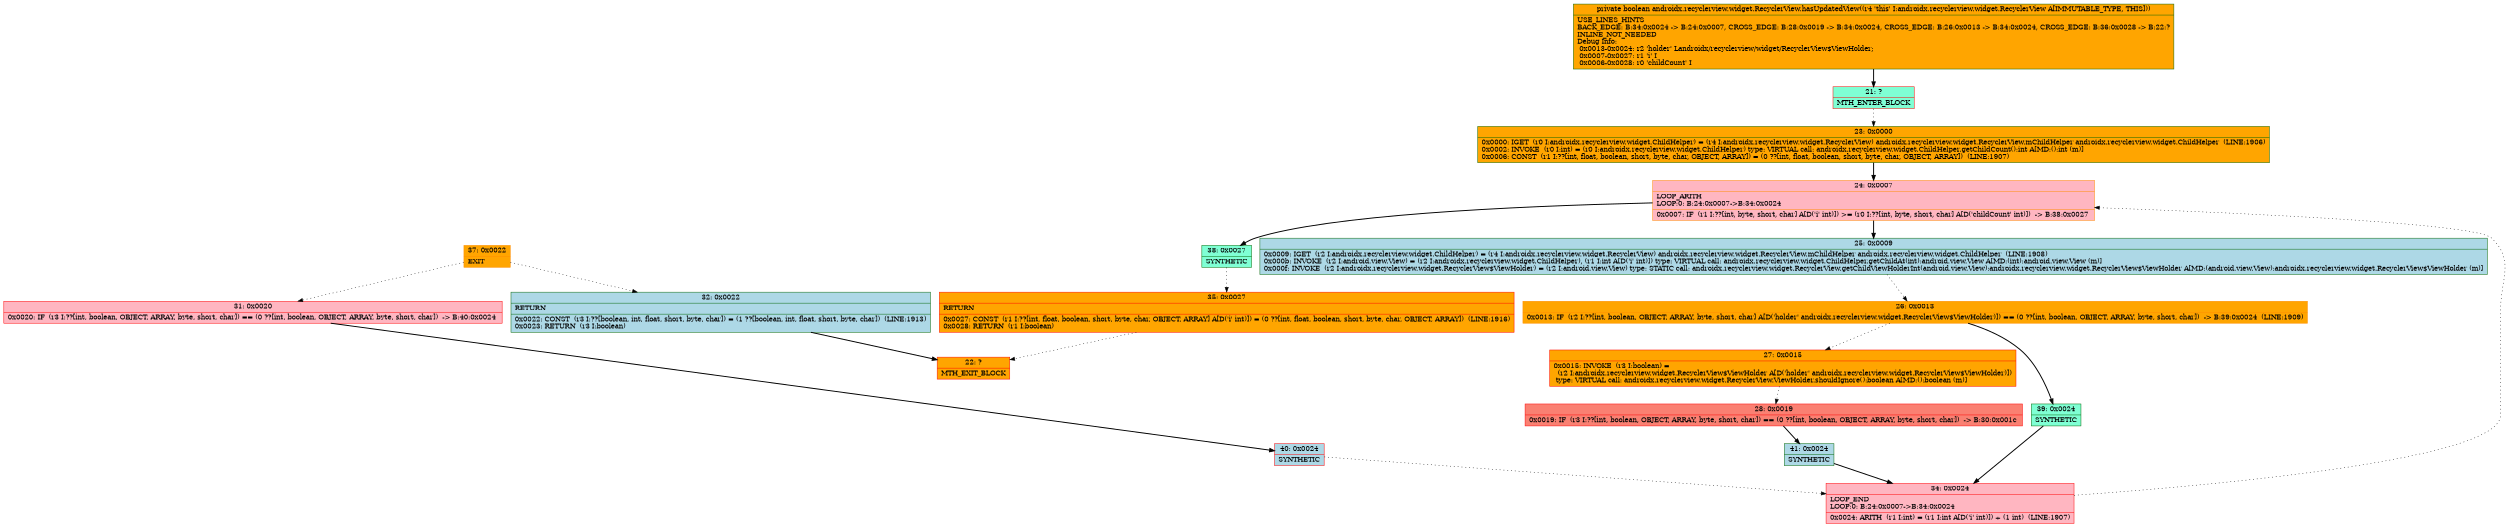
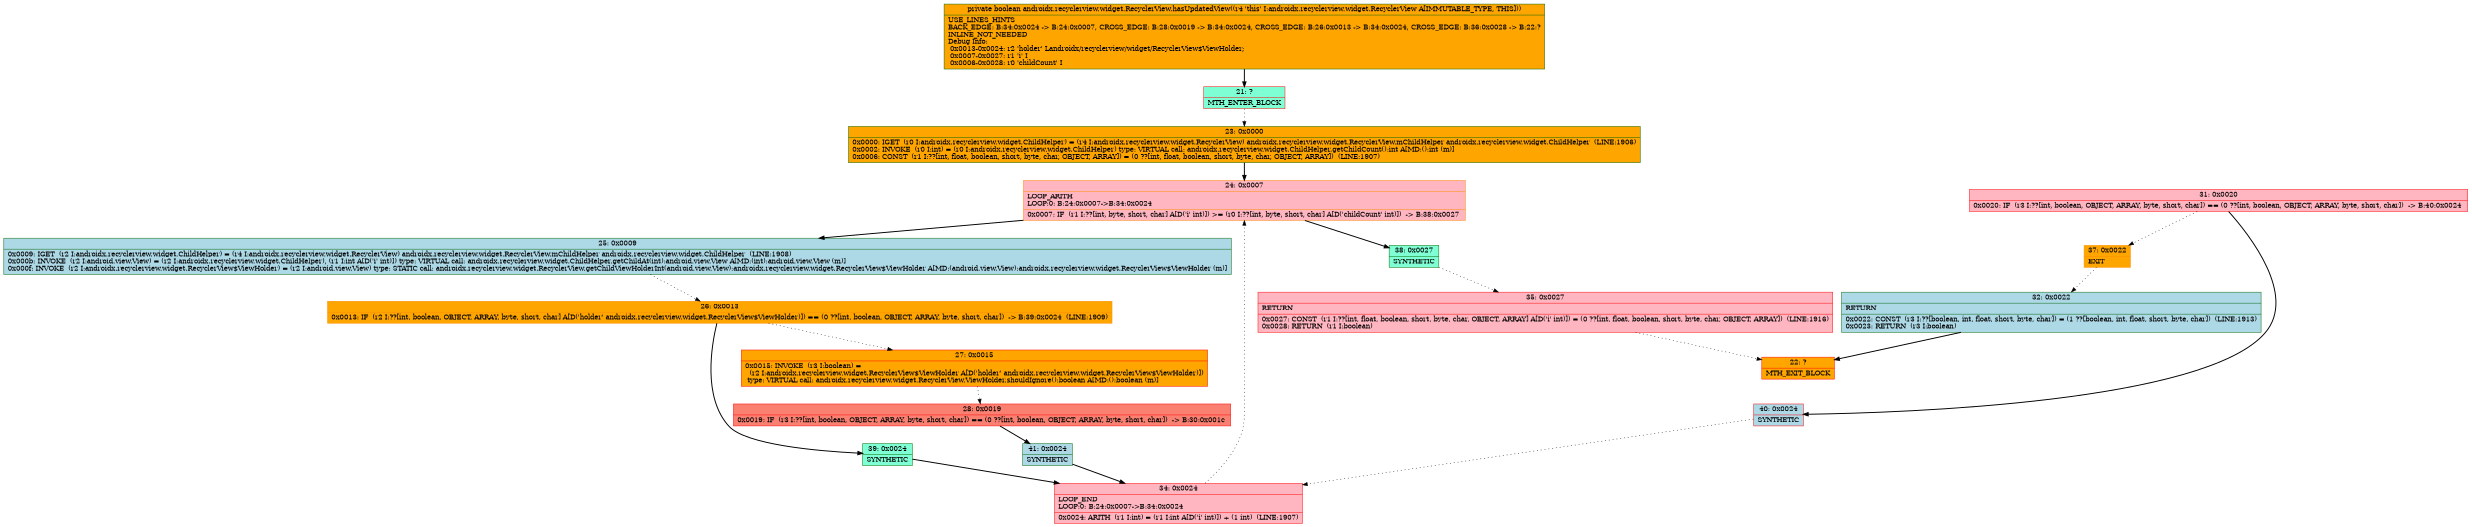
edge "37: 0x0022" -> "31: 0x0020": reversed
node "35: 0x0027": fillcolor orange -> lightpink
